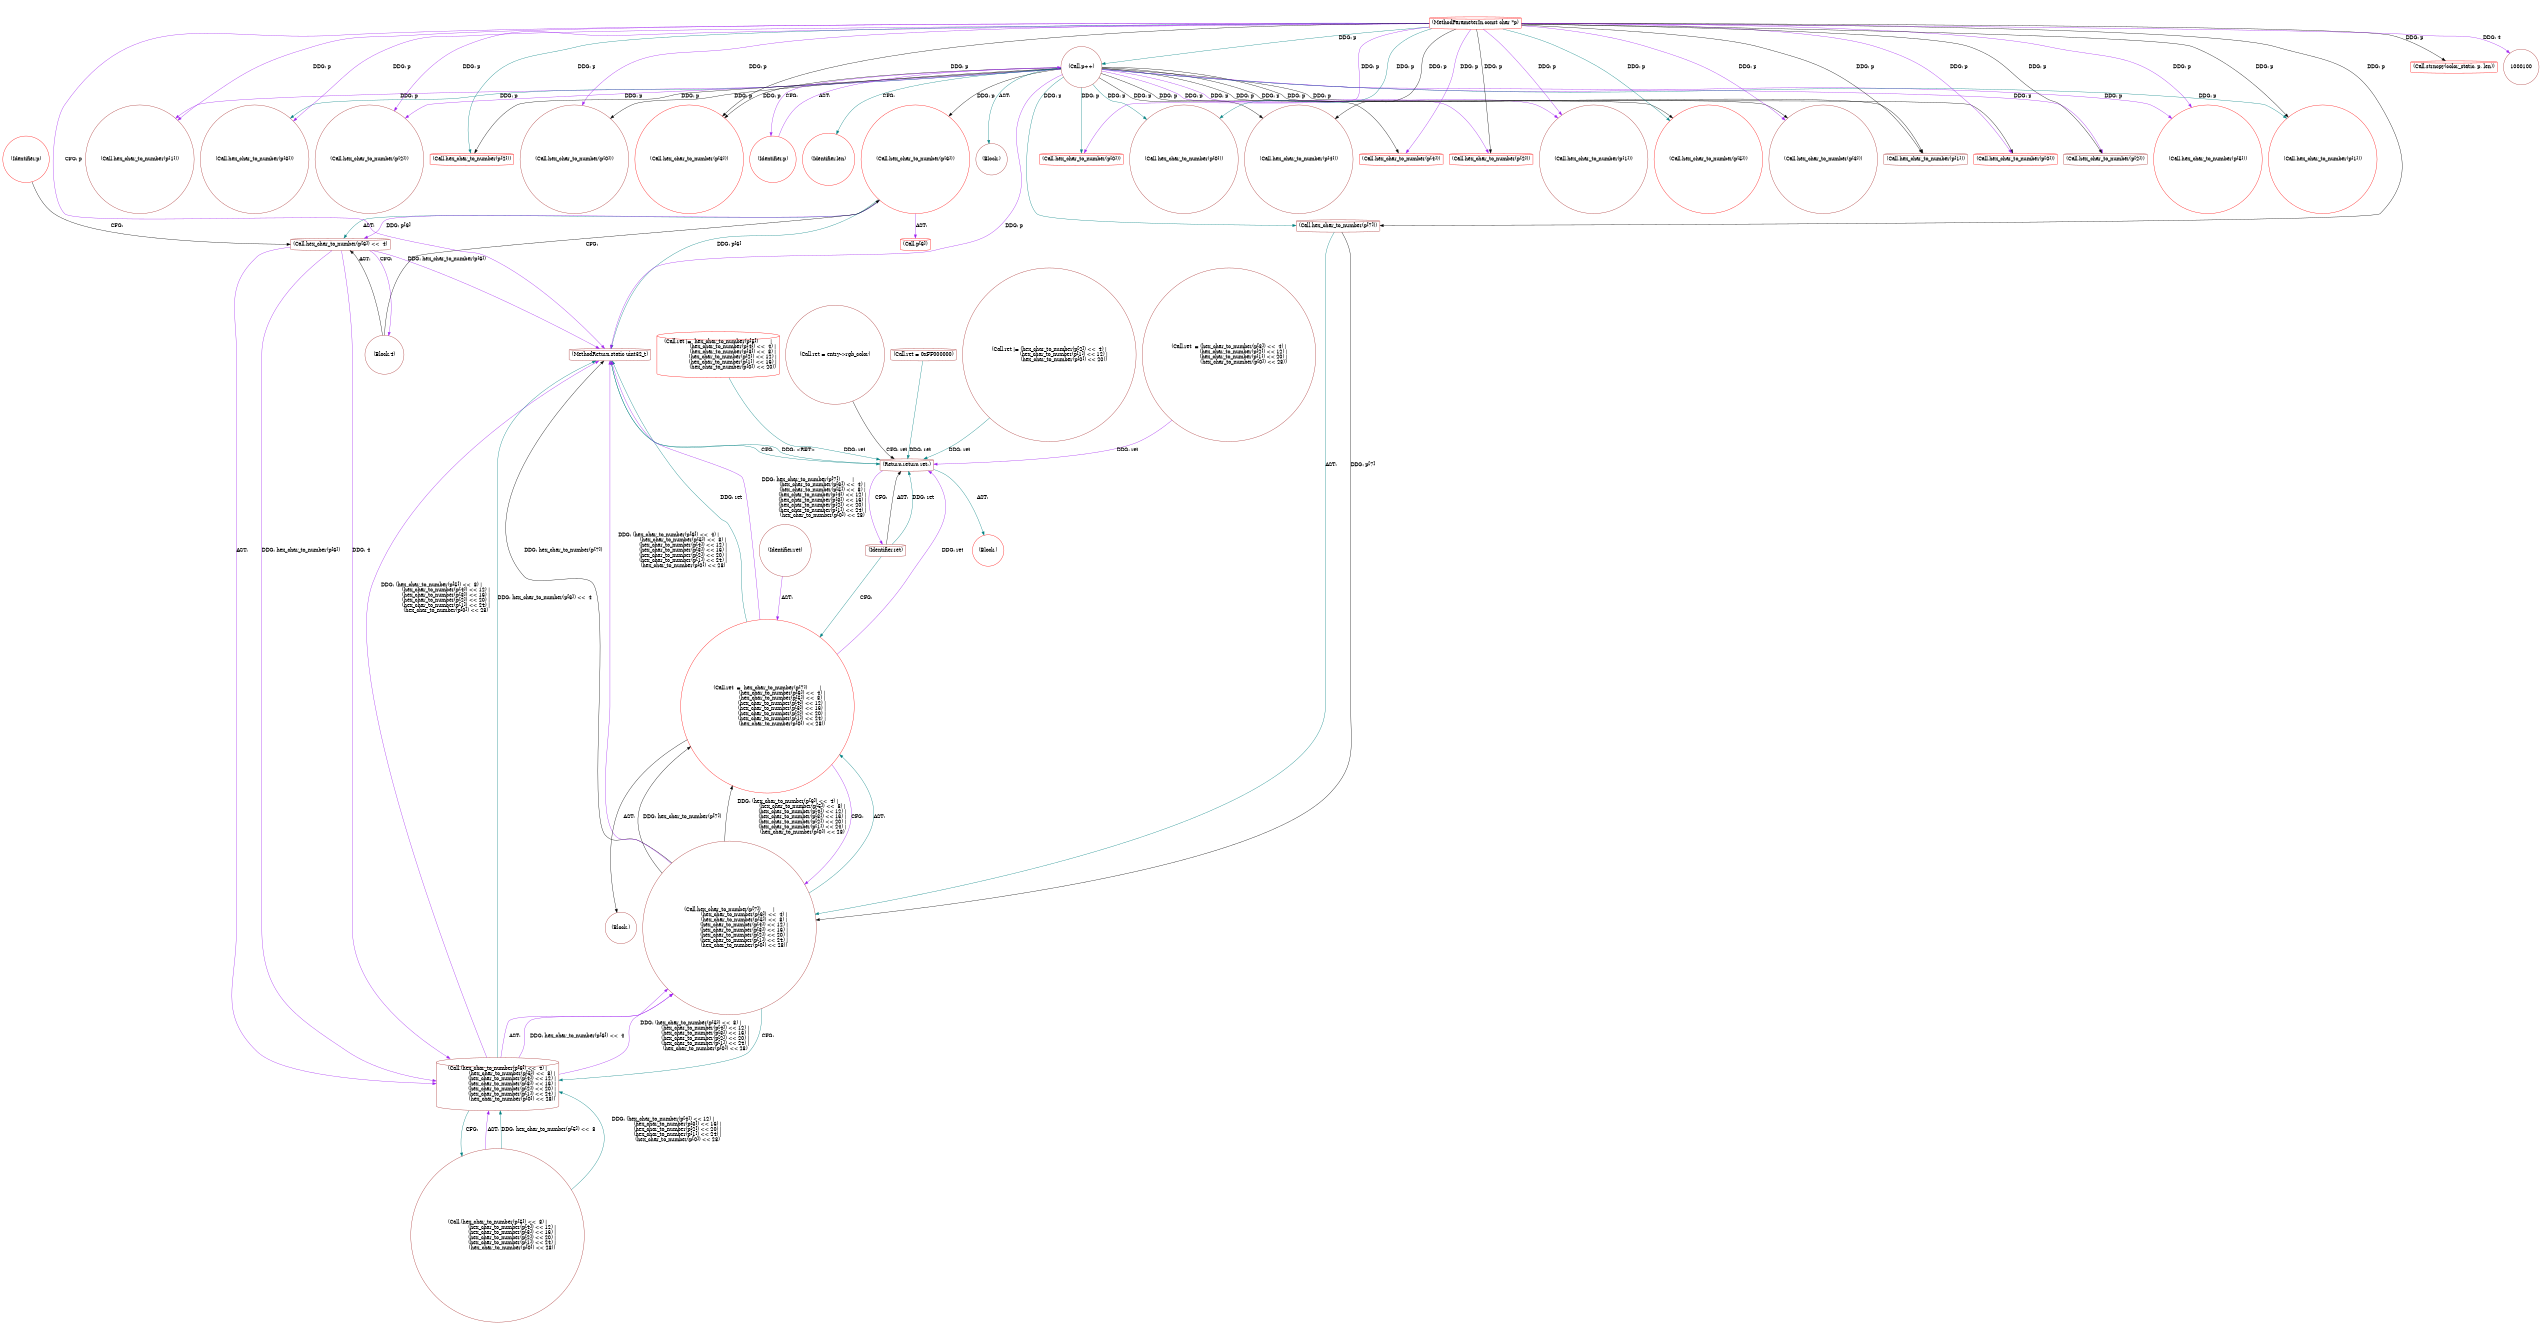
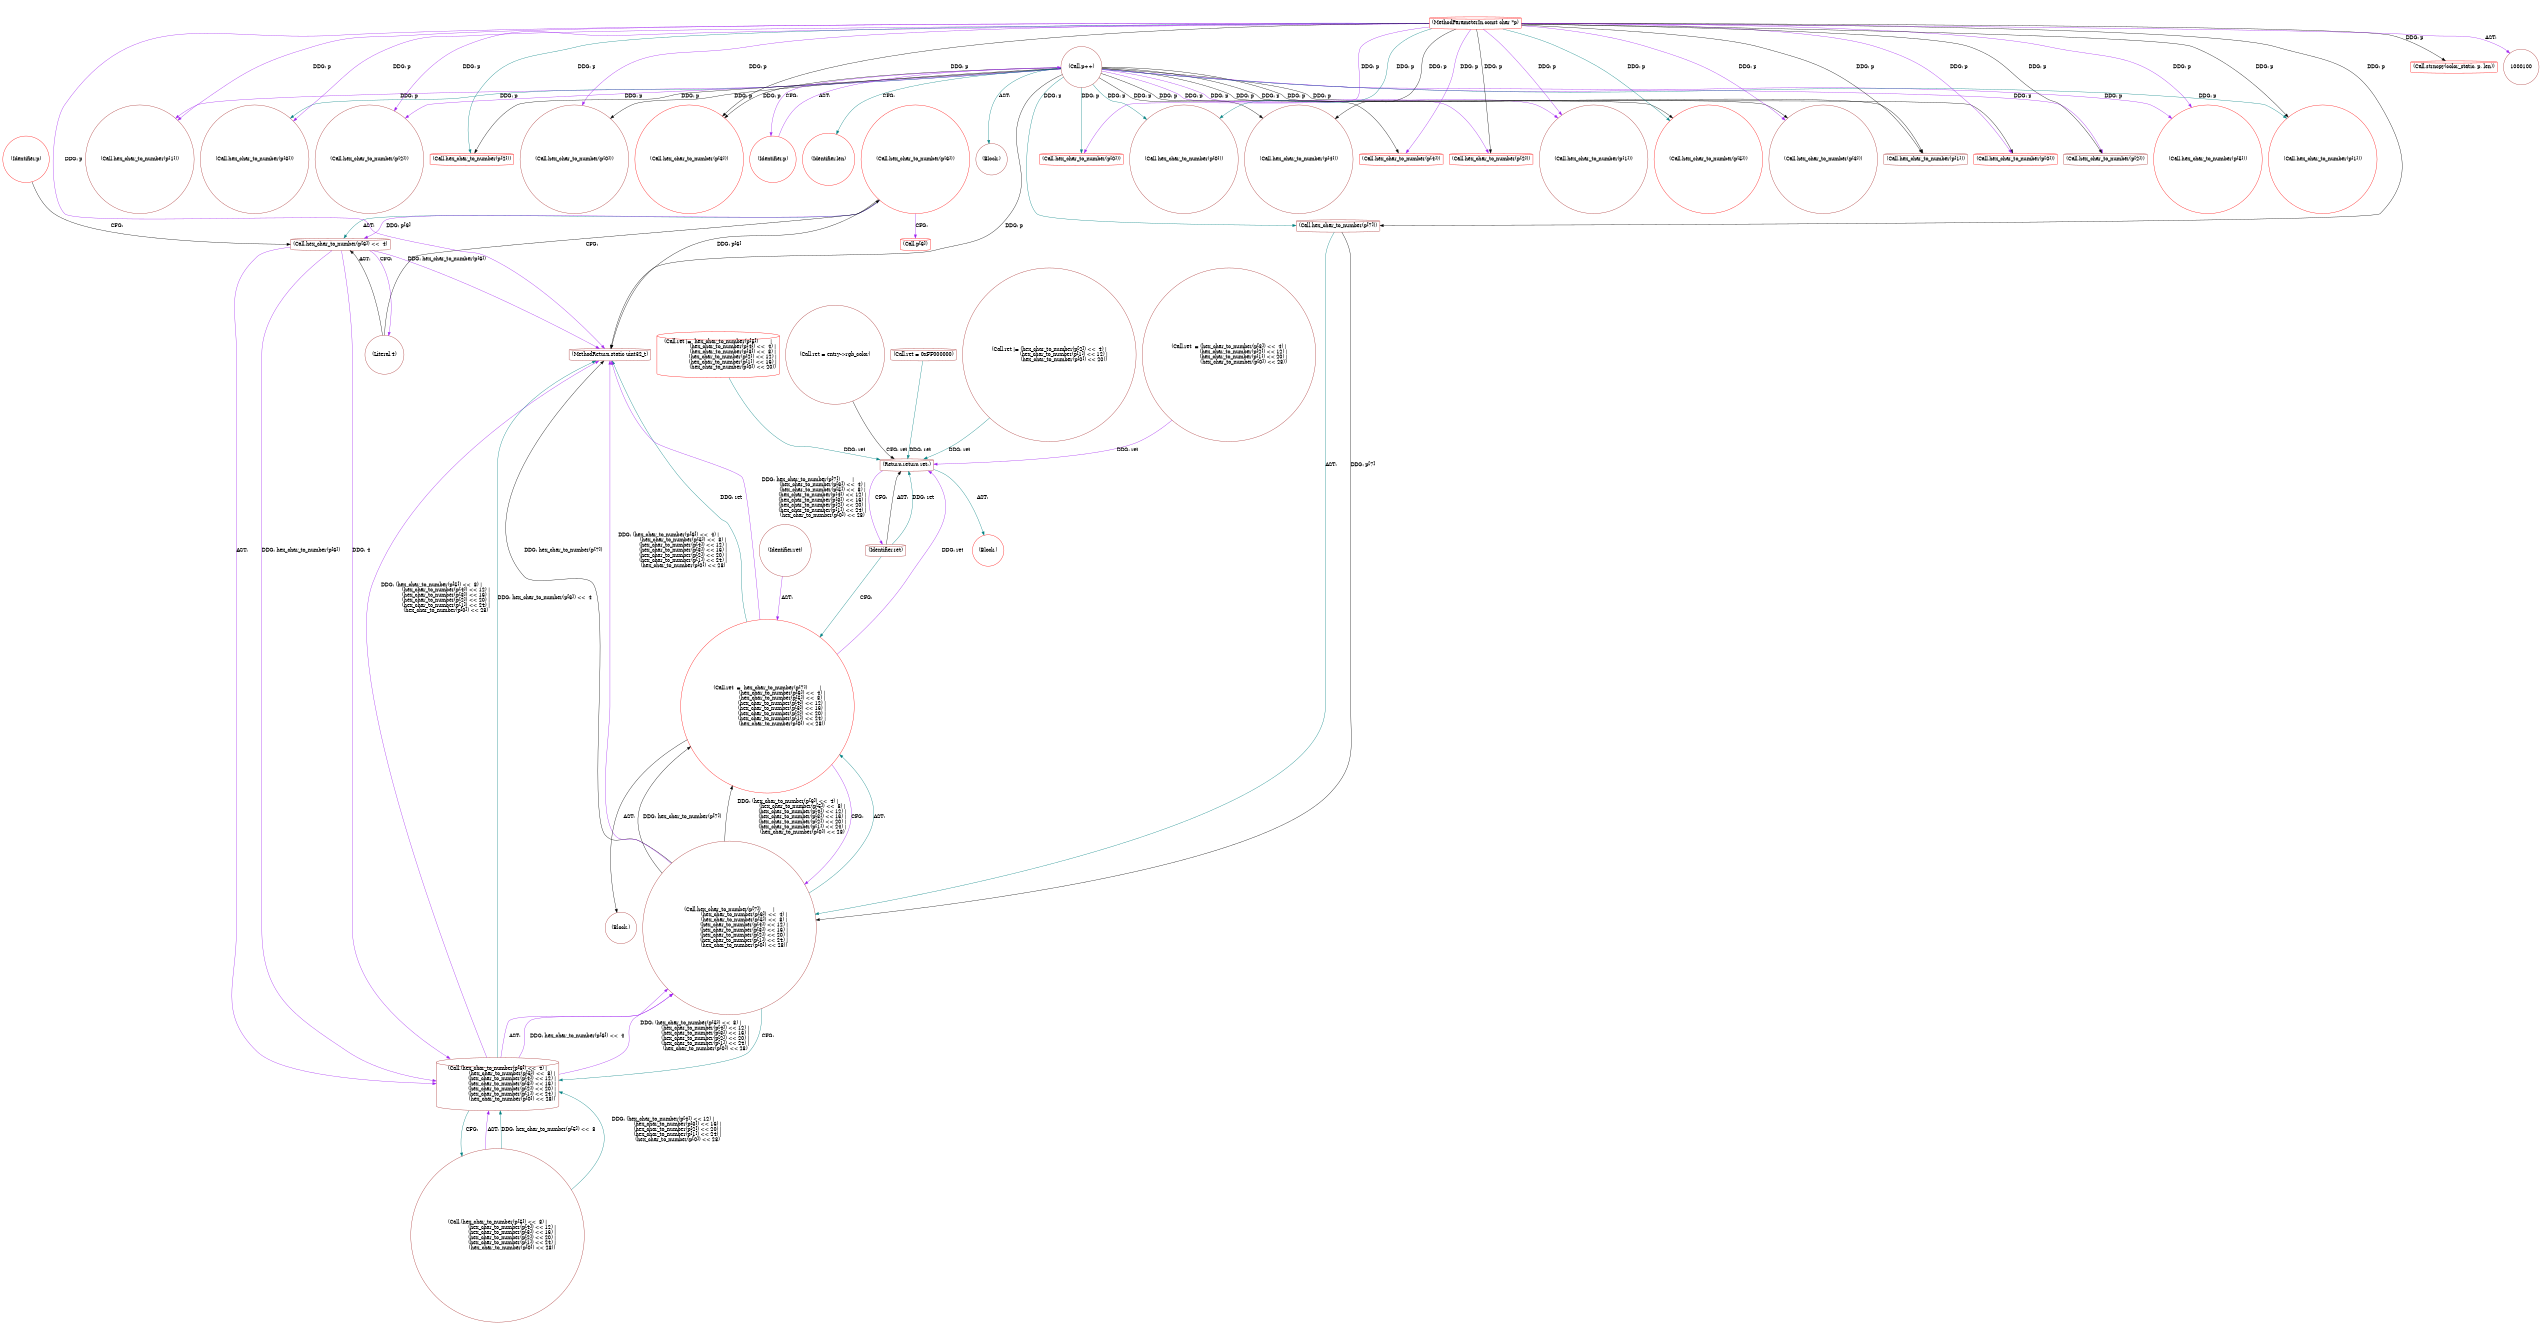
edge "(MethodParameterIn,const char *p)" -> "1000100": label "DDG: 4" -> "AST: "
edge "(MethodParameterIn,const char *p)" -> "(Call,p++)": removed, label "DDG: p"
edge "(Call,p++)" -> "(Call,hex_char_to_number(p[6]))": removed, label "DDG: p"
edge "(MethodParameterIn,const char *p)" -> "(MethodReturn,static uint32_t)": label "CFG: p" -> "DDG: p"
edge "(Call,hex_char_to_number(p[6]))" -> "(Call,p[6])": label "AST: " -> "CFG: "
edge "(Call,hex_char_to_number(p[6]))" -> "(MethodReturn,static uint32_t)": color teal -> black
edge "(Call,p++)" -> "(MethodReturn,static uint32_t)": color purple -> black
node "(Block,4)": label "(Block,4)" -> "(Literal,4)"
edge "(Return,return ret;)" -> "(MethodReturn,static uint32_t)": removed, label "DDG: <RET>"
edge "(MethodReturn,static uint32_t)" -> "(Return,return ret;)": removed, label "CFG:"
